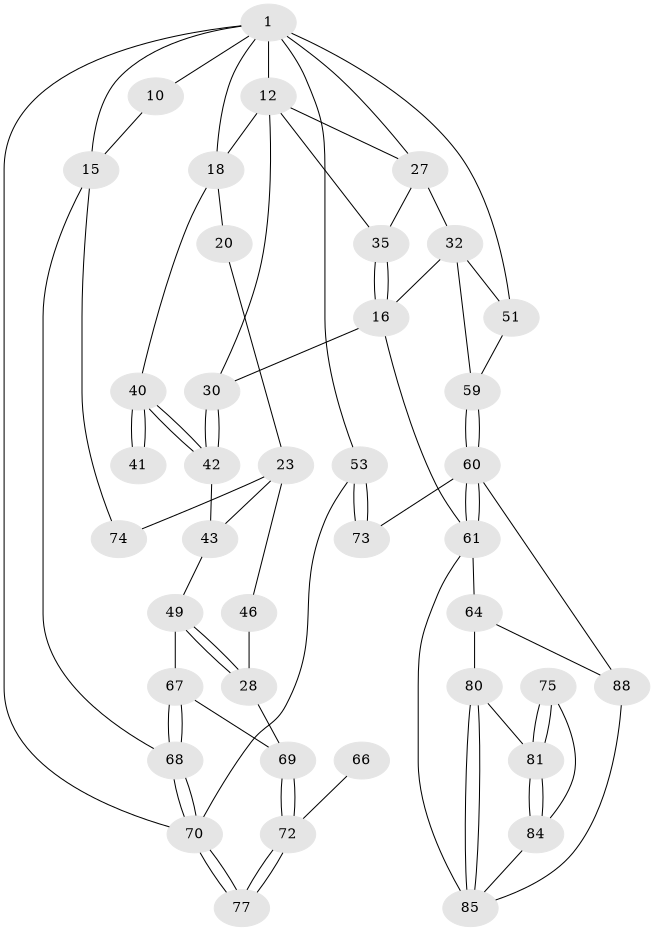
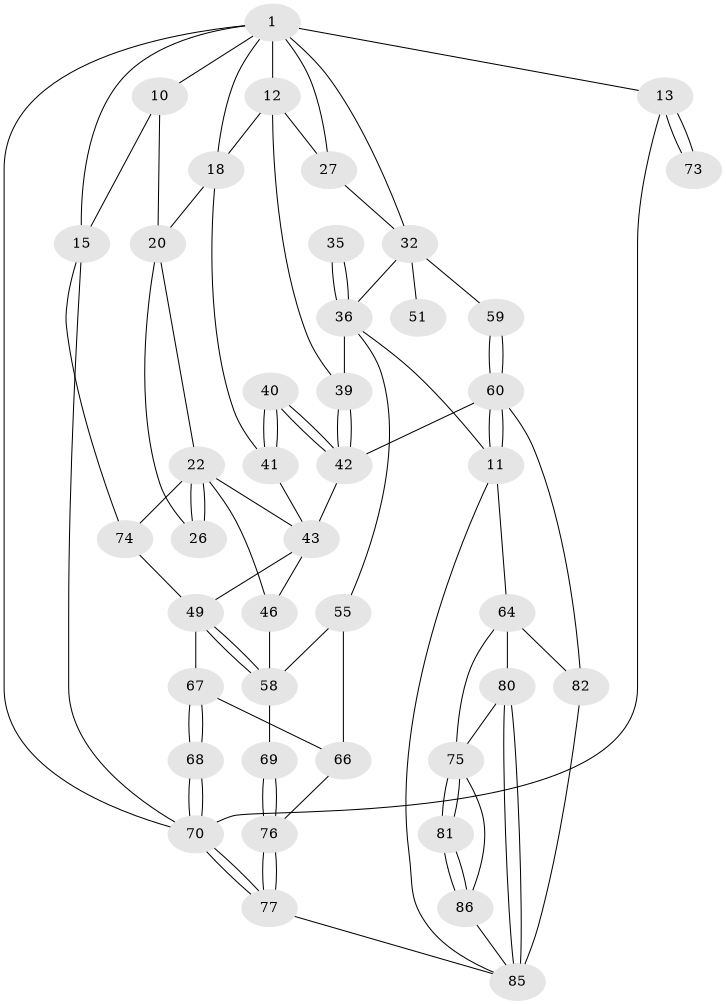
edge "1" -- "51": now "1" -- "32"
edge "12" -- "35": removed
edge "10" -- "20": added
edge "27" -- "35": removed
edge "18" -- "40": now "18" -- "41"
node "16": label "16" -> "36"
edge "51" -- "59": removed
node "30": label "30" -> "39"
node "23": label "23" -> "22"
node "53": label "53" -> "13"
edge "15" -- "68": now "15" -- "70"
edge "41" -- "43": added
edge "60" -- "73": now "60" -- "42"
node "26": added
node "61": label "61" -> "11"
edge "74" -- "49": added
edge "43" -- "46": added
node "55": added
edge "64" -- "75": added
node "28": label "28" -> "58"
node "88": label "88" -> "82"
edge "67" -- "69": now "67" -- "66"
edge "80" -- "81": now "80" -- "75"
node "72": label "72" -> "76"
node "84": label "84" -> "86"
edge "77" -- "85": added
